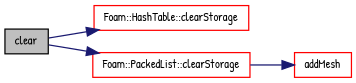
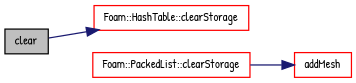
edge "clear" -> "Foam::PackedList::clearStorage": removed
